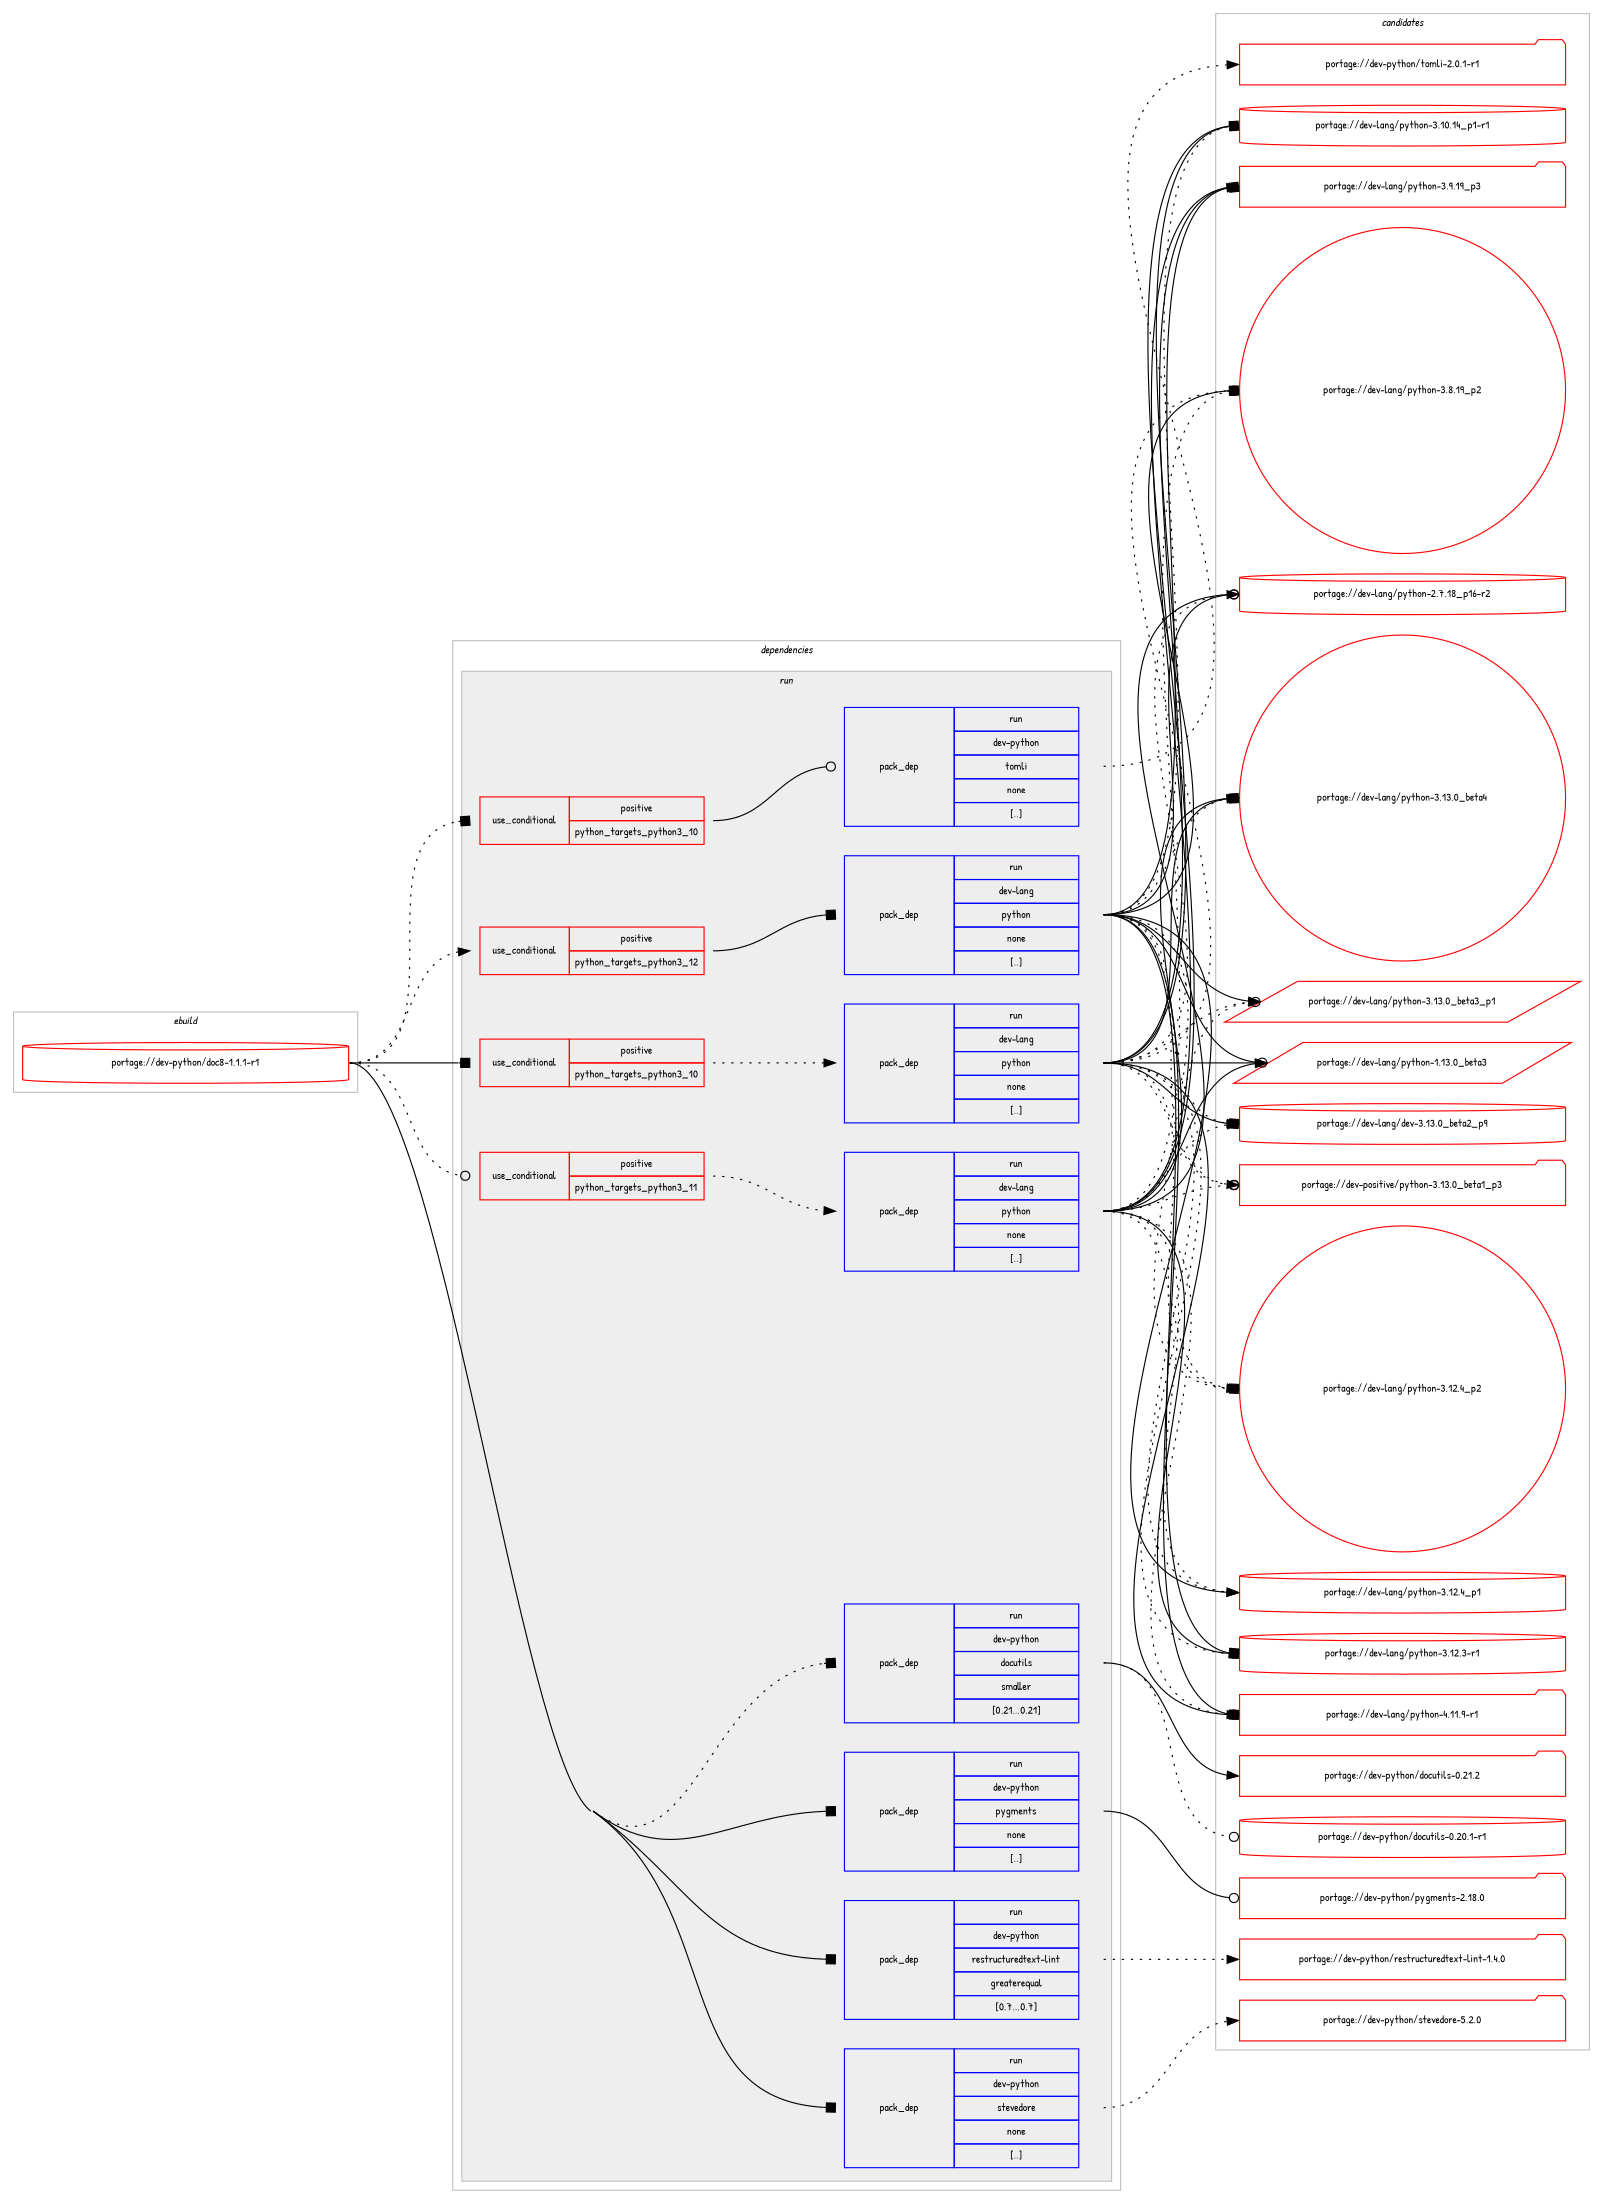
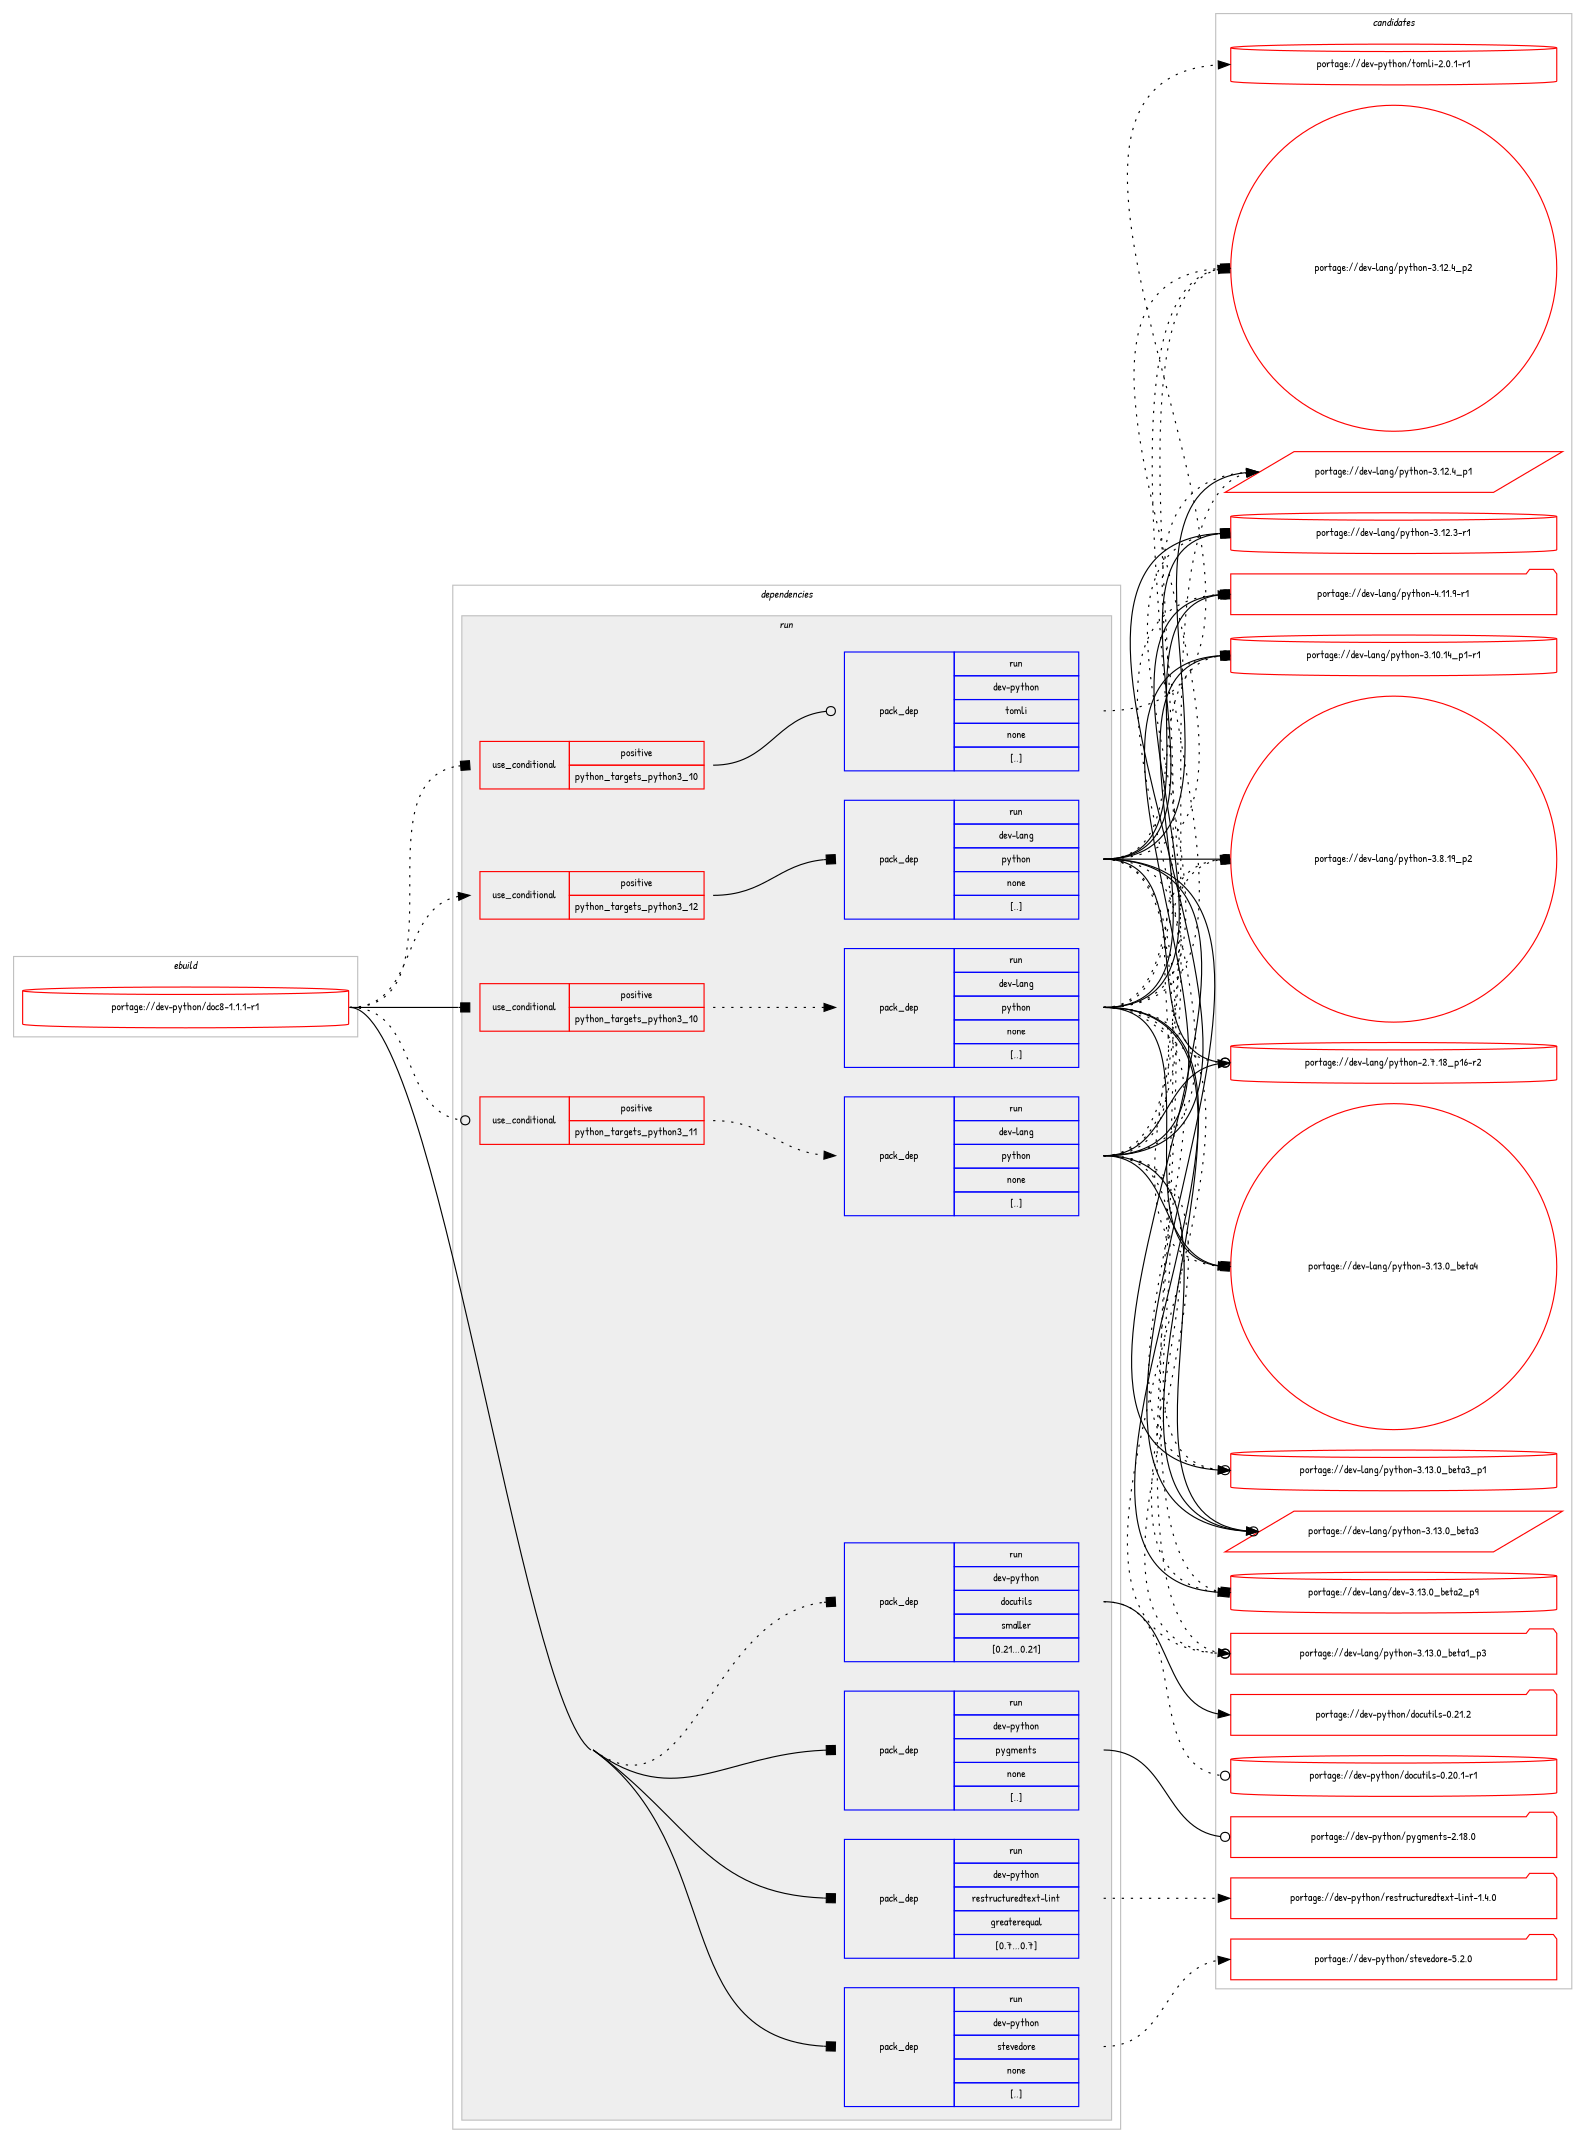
node "portage://dev-python/tomli-2.0.1-r1": shape folder -> cylinder
node "portage://dev-lang/python-3.9.19_p3": removed
node "portage://dev-lang/python-3.13.0_beta3_p1": shape parallelogram -> cylinder
node "portage://dev-lang/python-1.13.0_beta3": label "portage://dev-lang/python-1.13.0_beta3" -> "portage://dev-lang/python-3.13.0_beta3"
node "portage://dev-positive/python-3.13.0_beta1_p3": label "portage://dev-positive/python-3.13.0_beta1_p3" -> "portage://dev-lang/python-3.13.0_beta1_p3"
node "portage://dev-lang/python-3.12.4_p1": shape cylinder -> parallelogram
